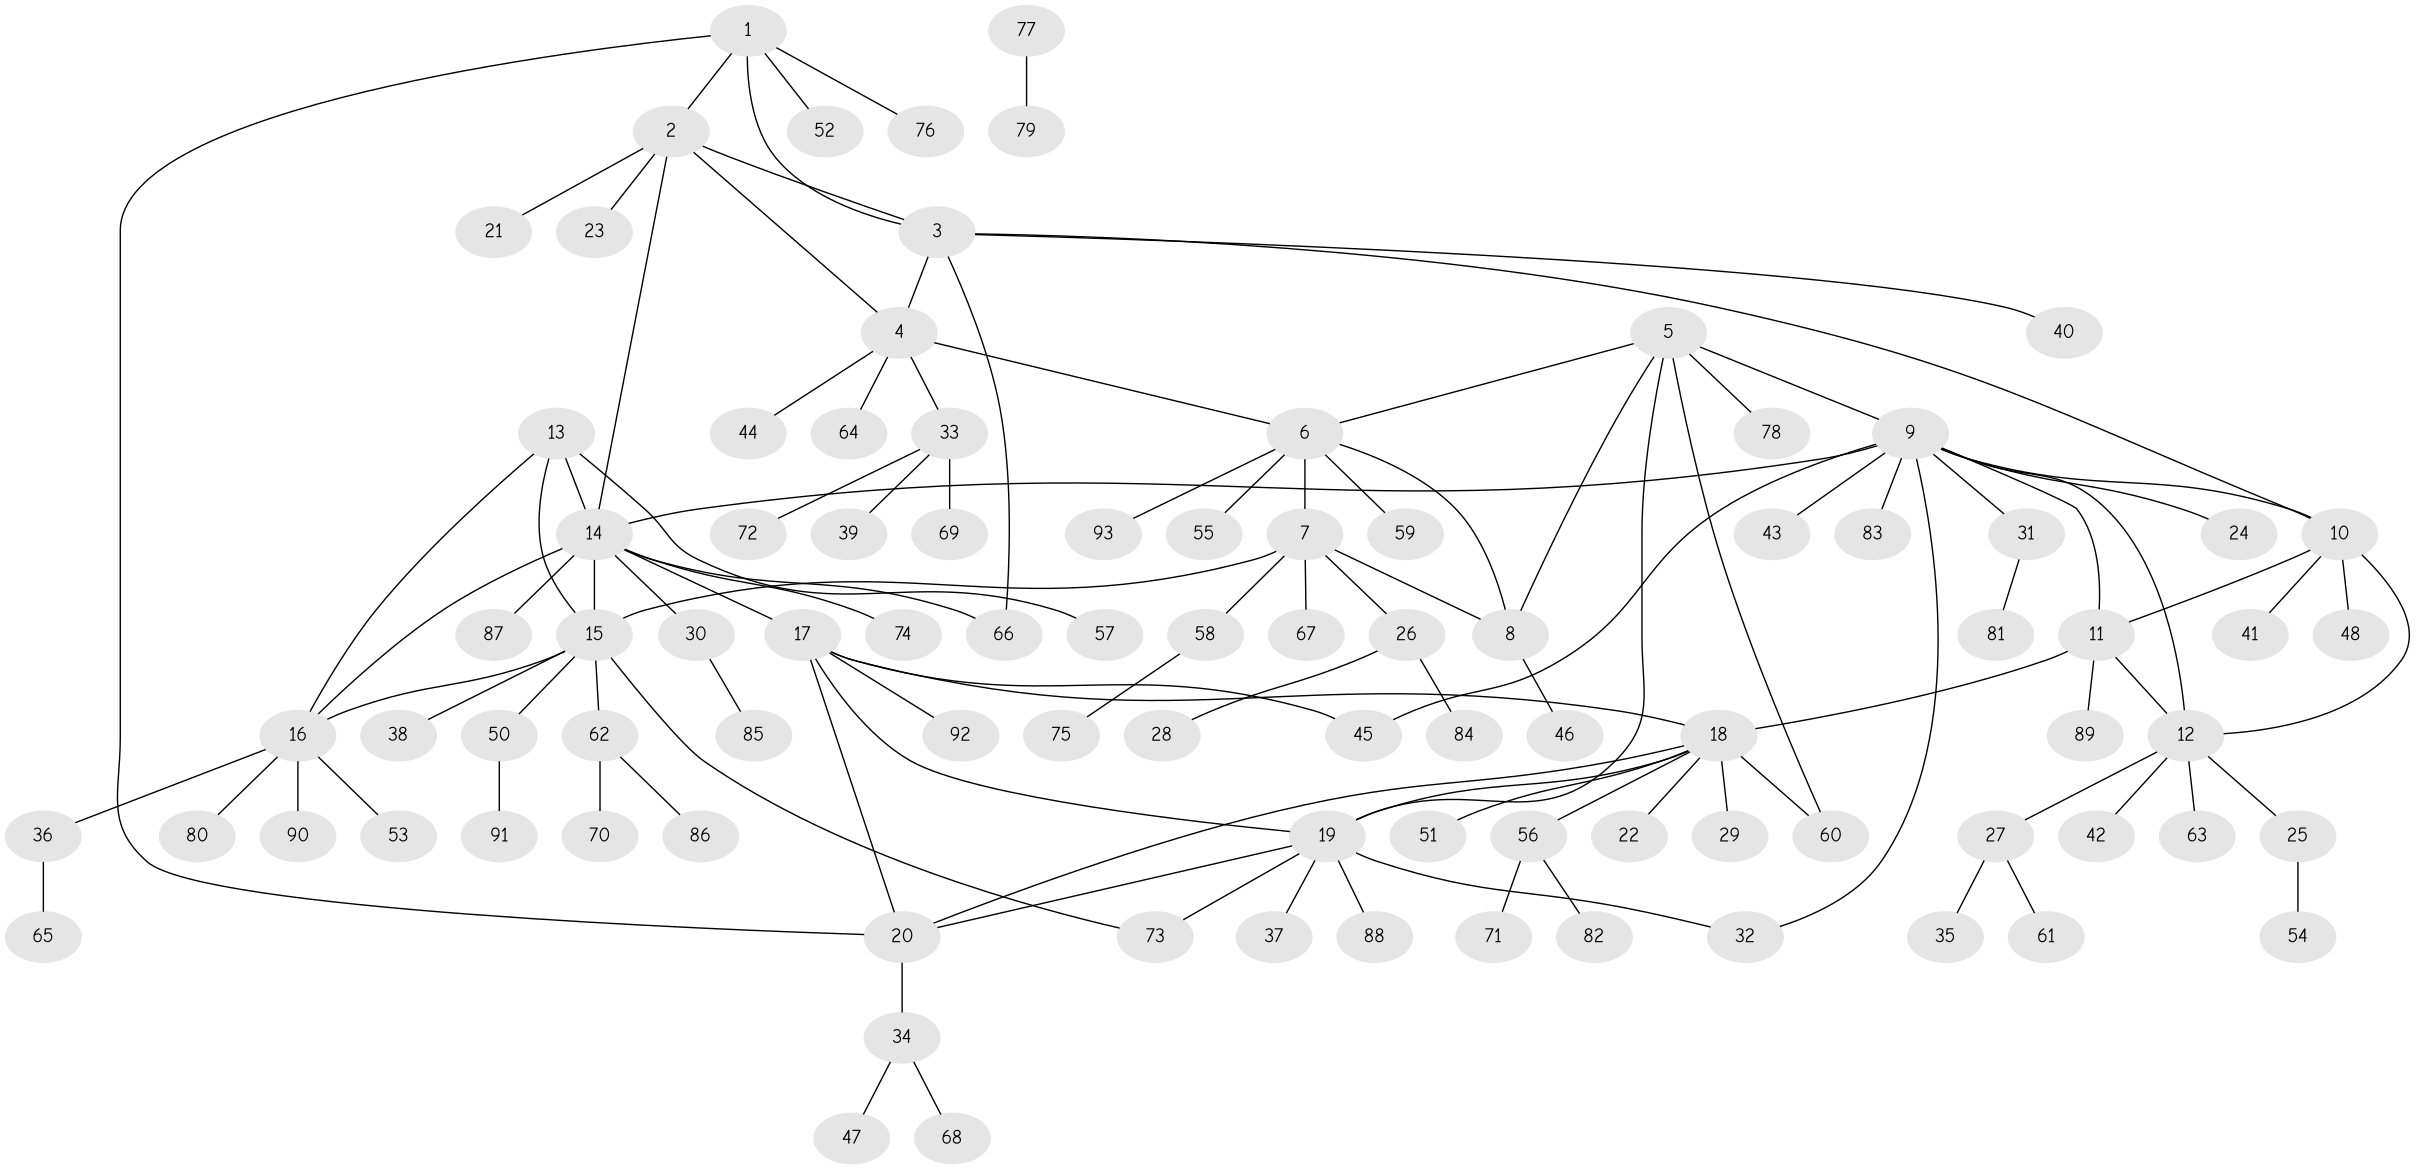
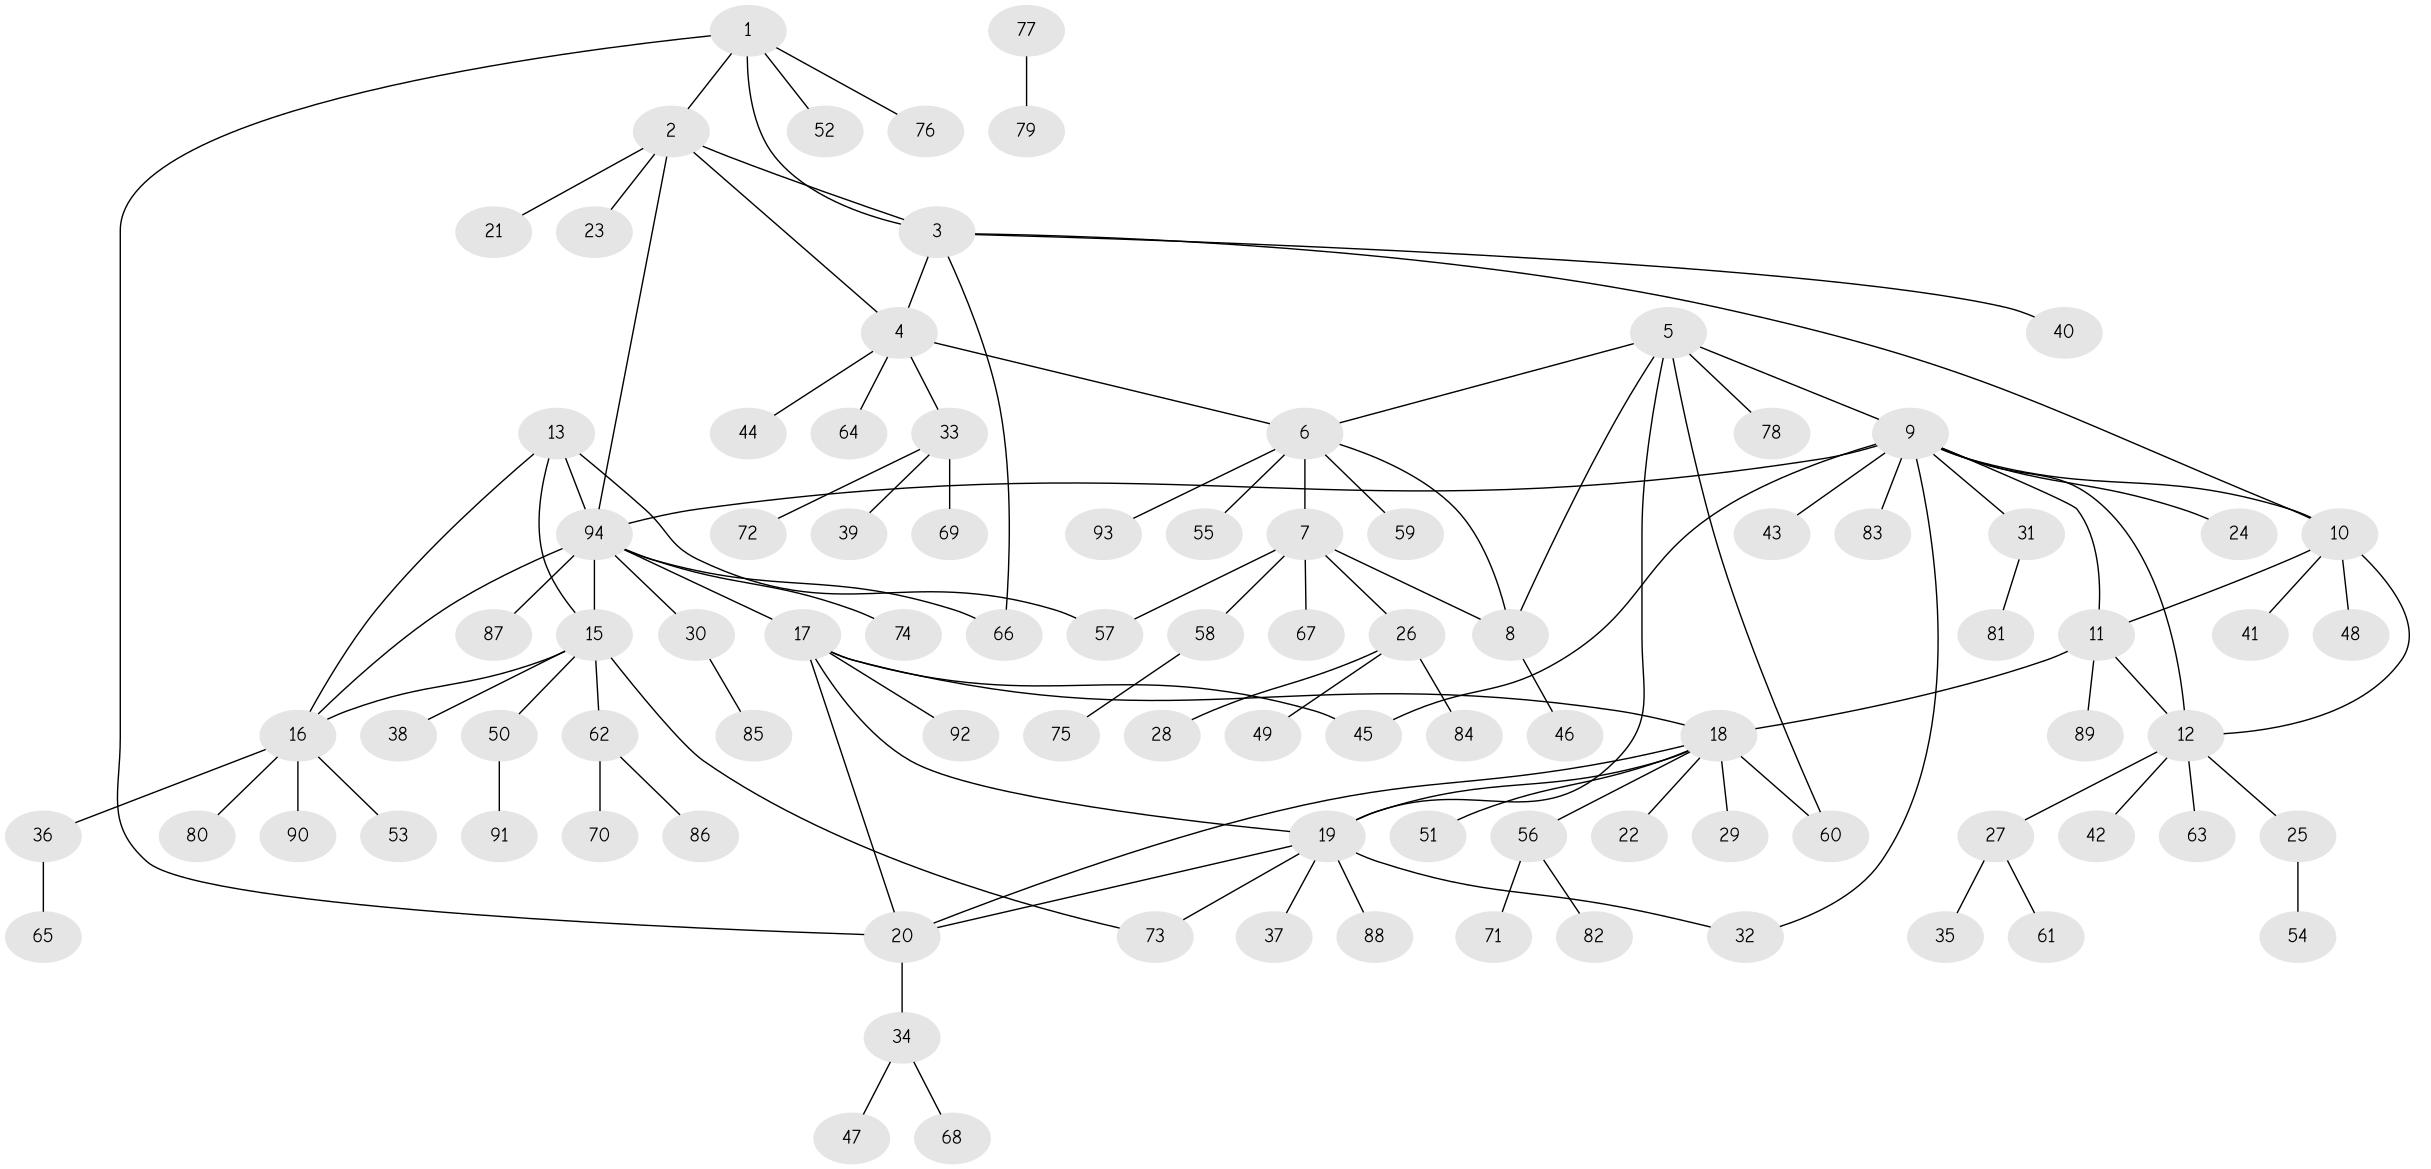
node "14": label "14" -> "94"
edge "7" -- "15": now "7" -- "57"
node "49": added
